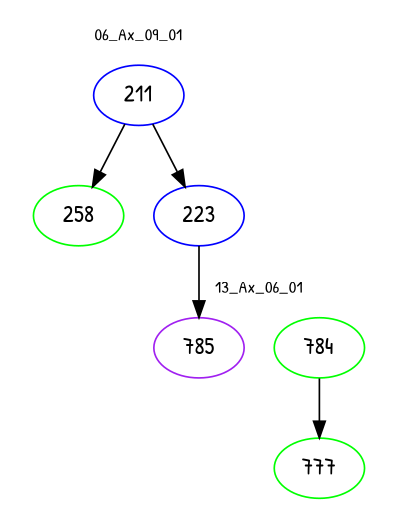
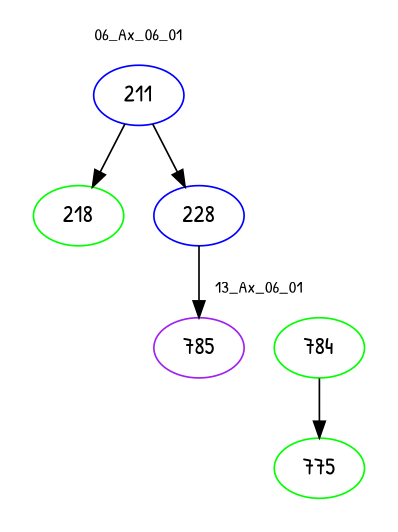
cluster "06_Ax_09_01": label "06_Ax_09_01" -> "06_Ax_06_01"
node "258": label "258" -> "218"
node "223": label "223" -> "228"
node "777": label "777" -> "775"
